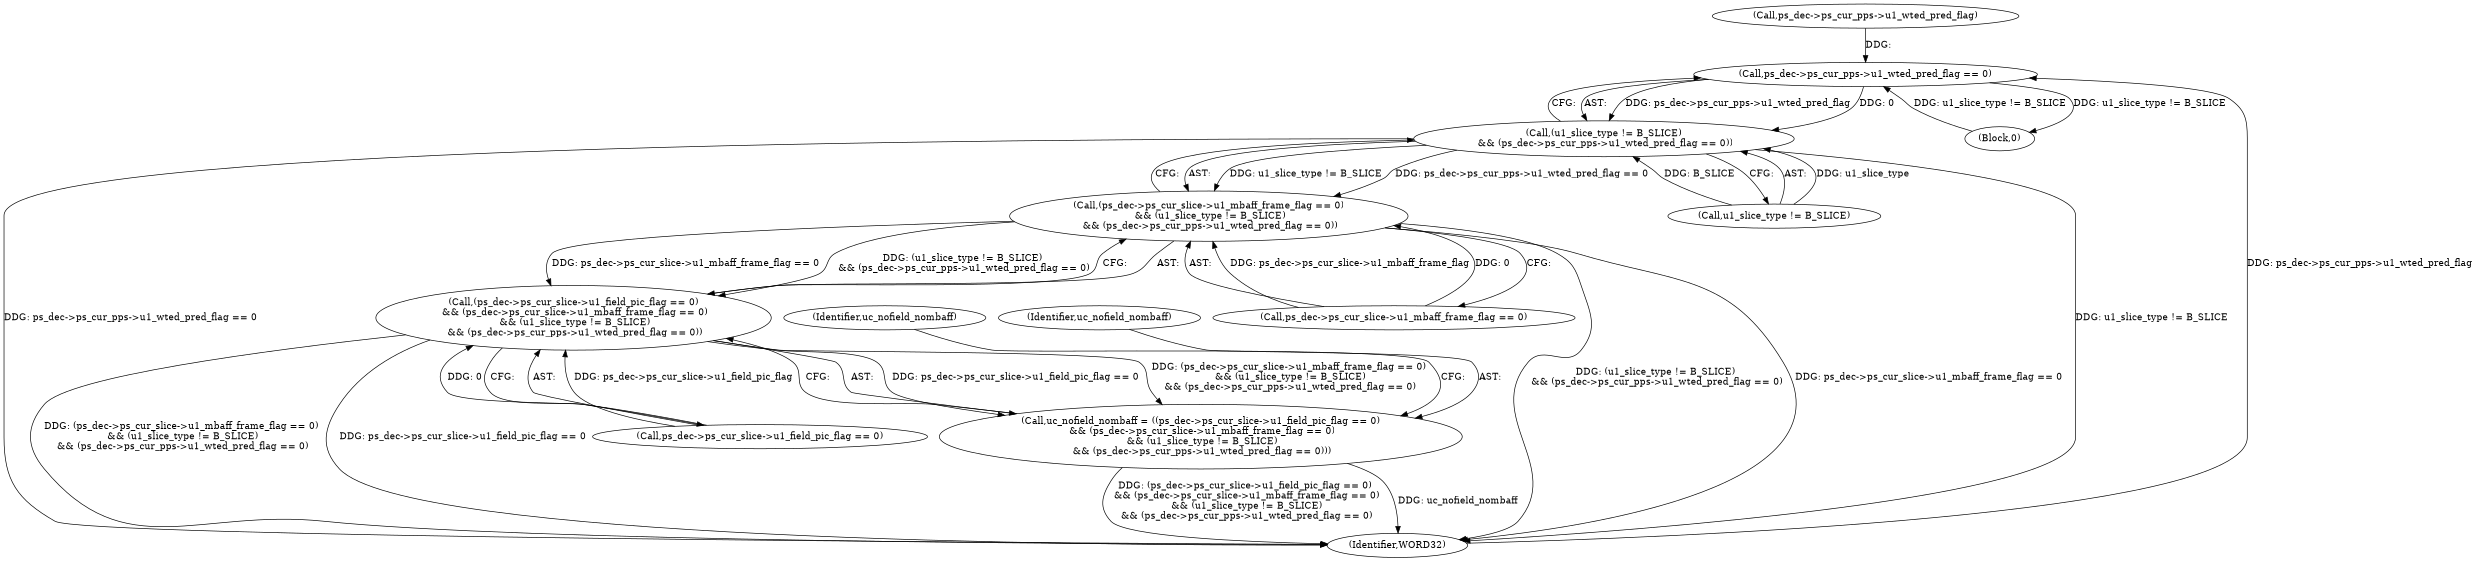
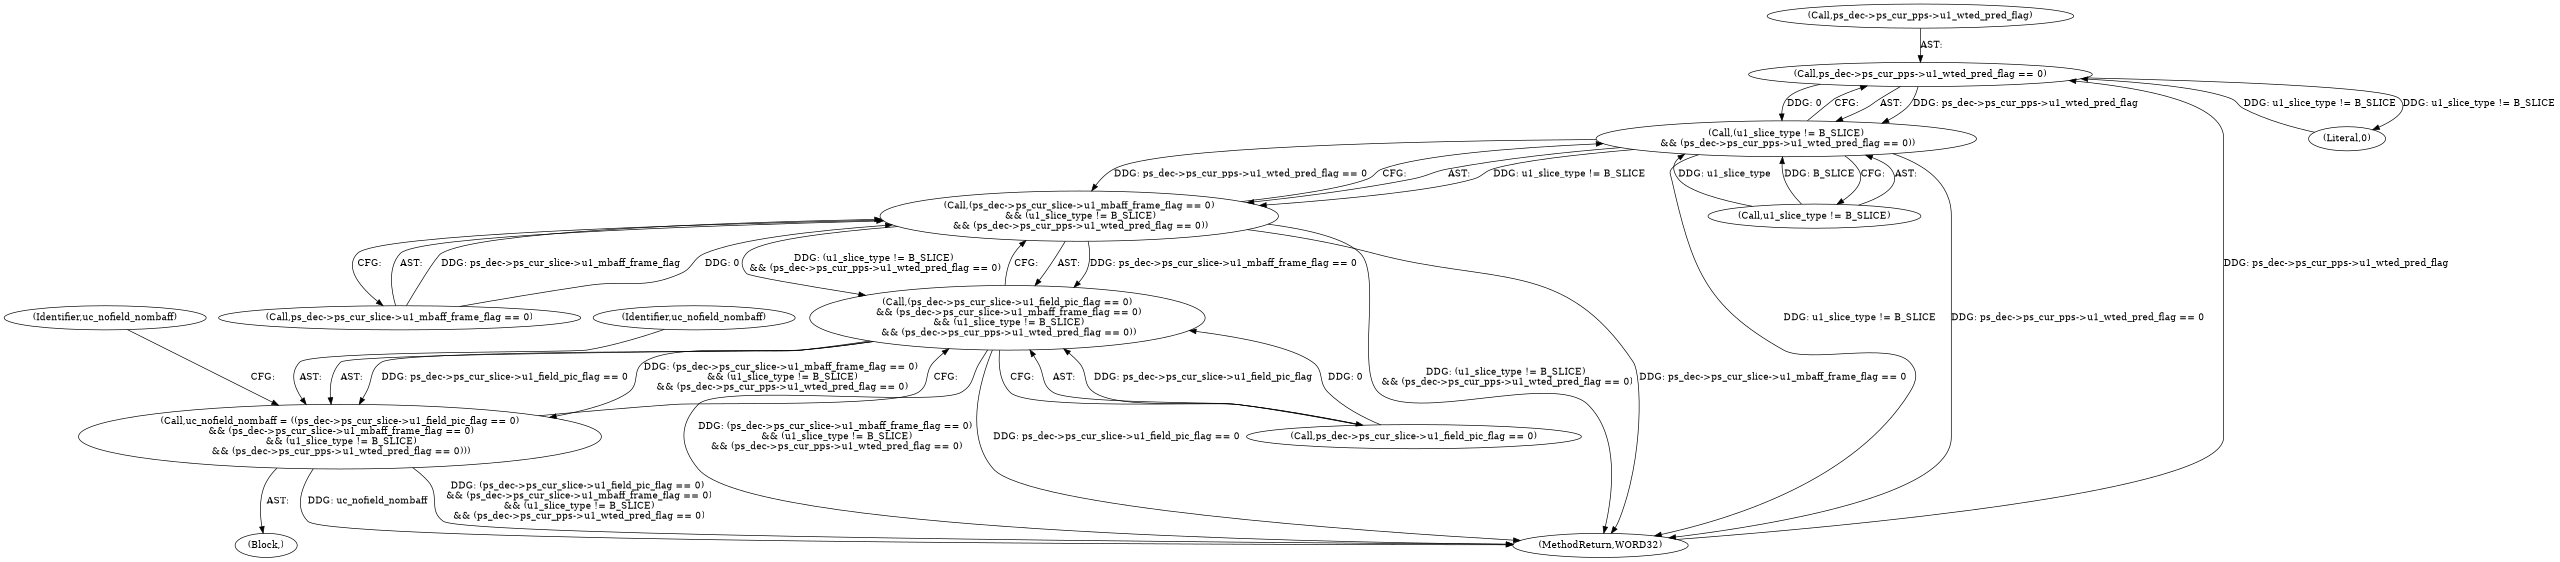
edge "(Call,ps_dec->ps_cur_pps->u1_wted_pred_flag)" -> "(Call,ps_dec->ps_cur_pps->u1_wted_pred_flag == 0)": label "DDG: " -> "AST: "
node "(Block,0)": label "(Block,0)" -> "(Literal,0)"
node "(Block,)": added
node "(Identifier,WORD32)": label "(Identifier,WORD32)" -> "(MethodReturn,WORD32)"
